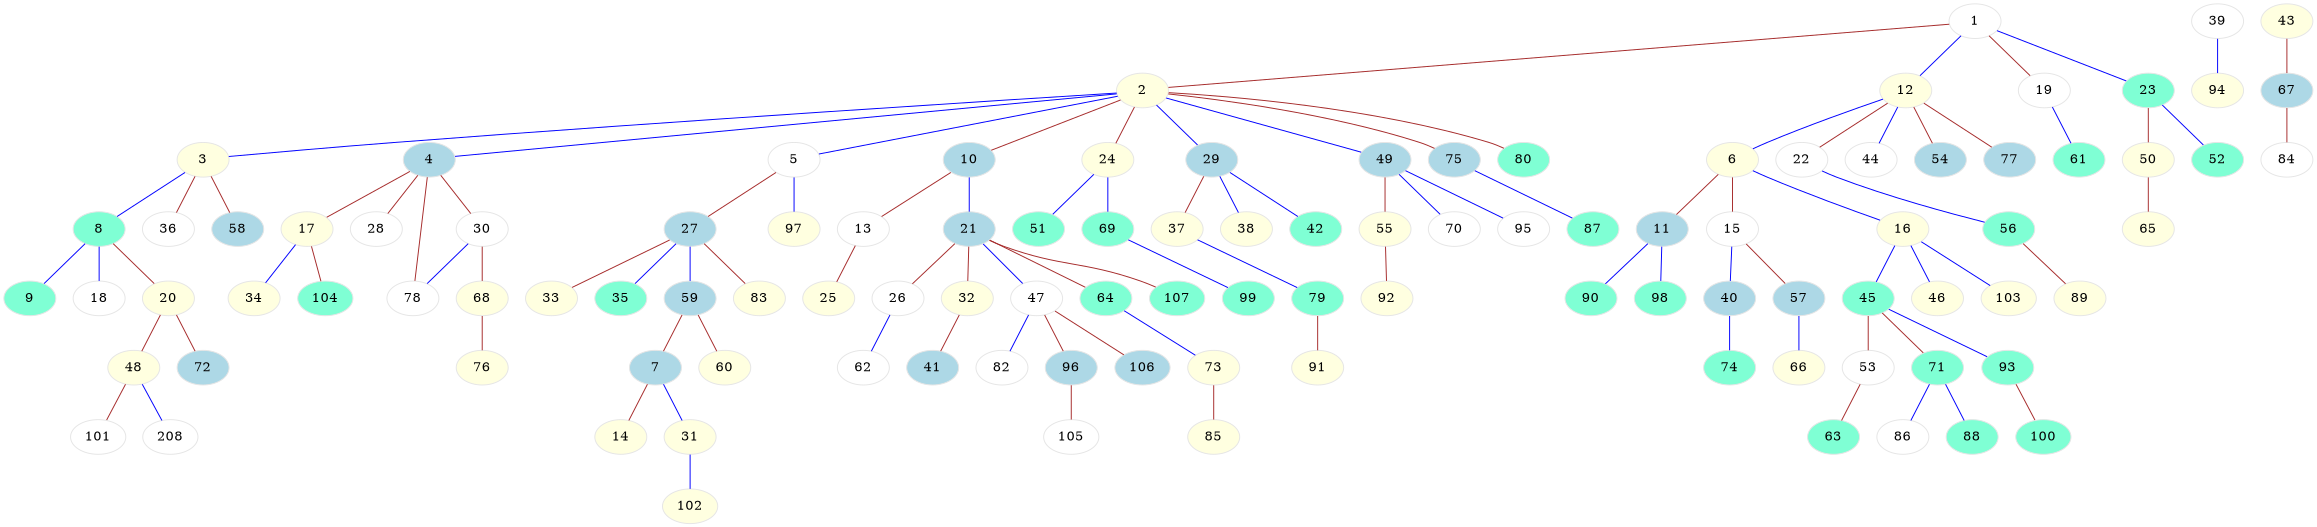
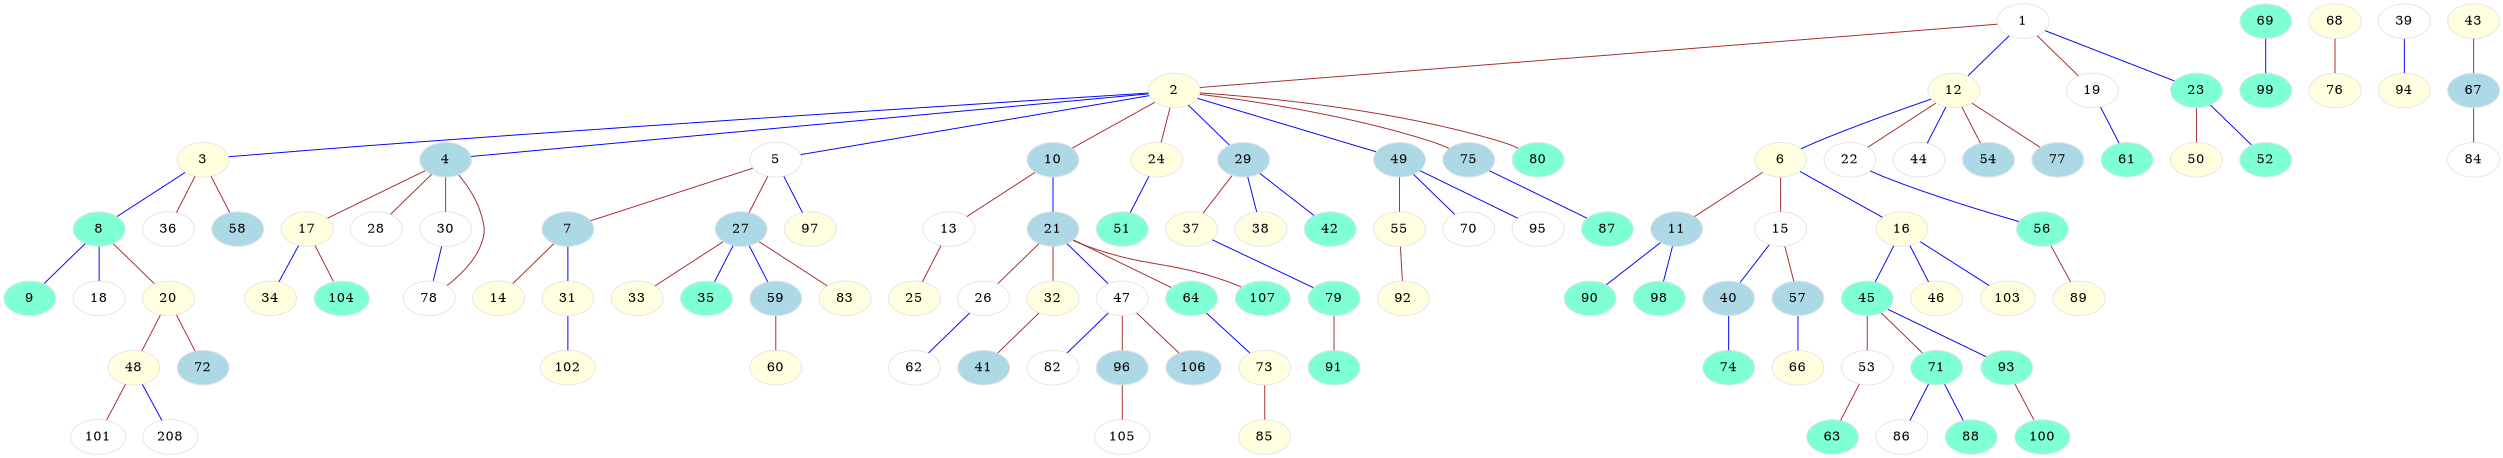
edge "24" -- "69": removed
node "65": removed
edge "30" -- "68": removed
edge "59" -- "7": now "5" -- "7"
node "91": fillcolor lightyellow -> aquamarine
